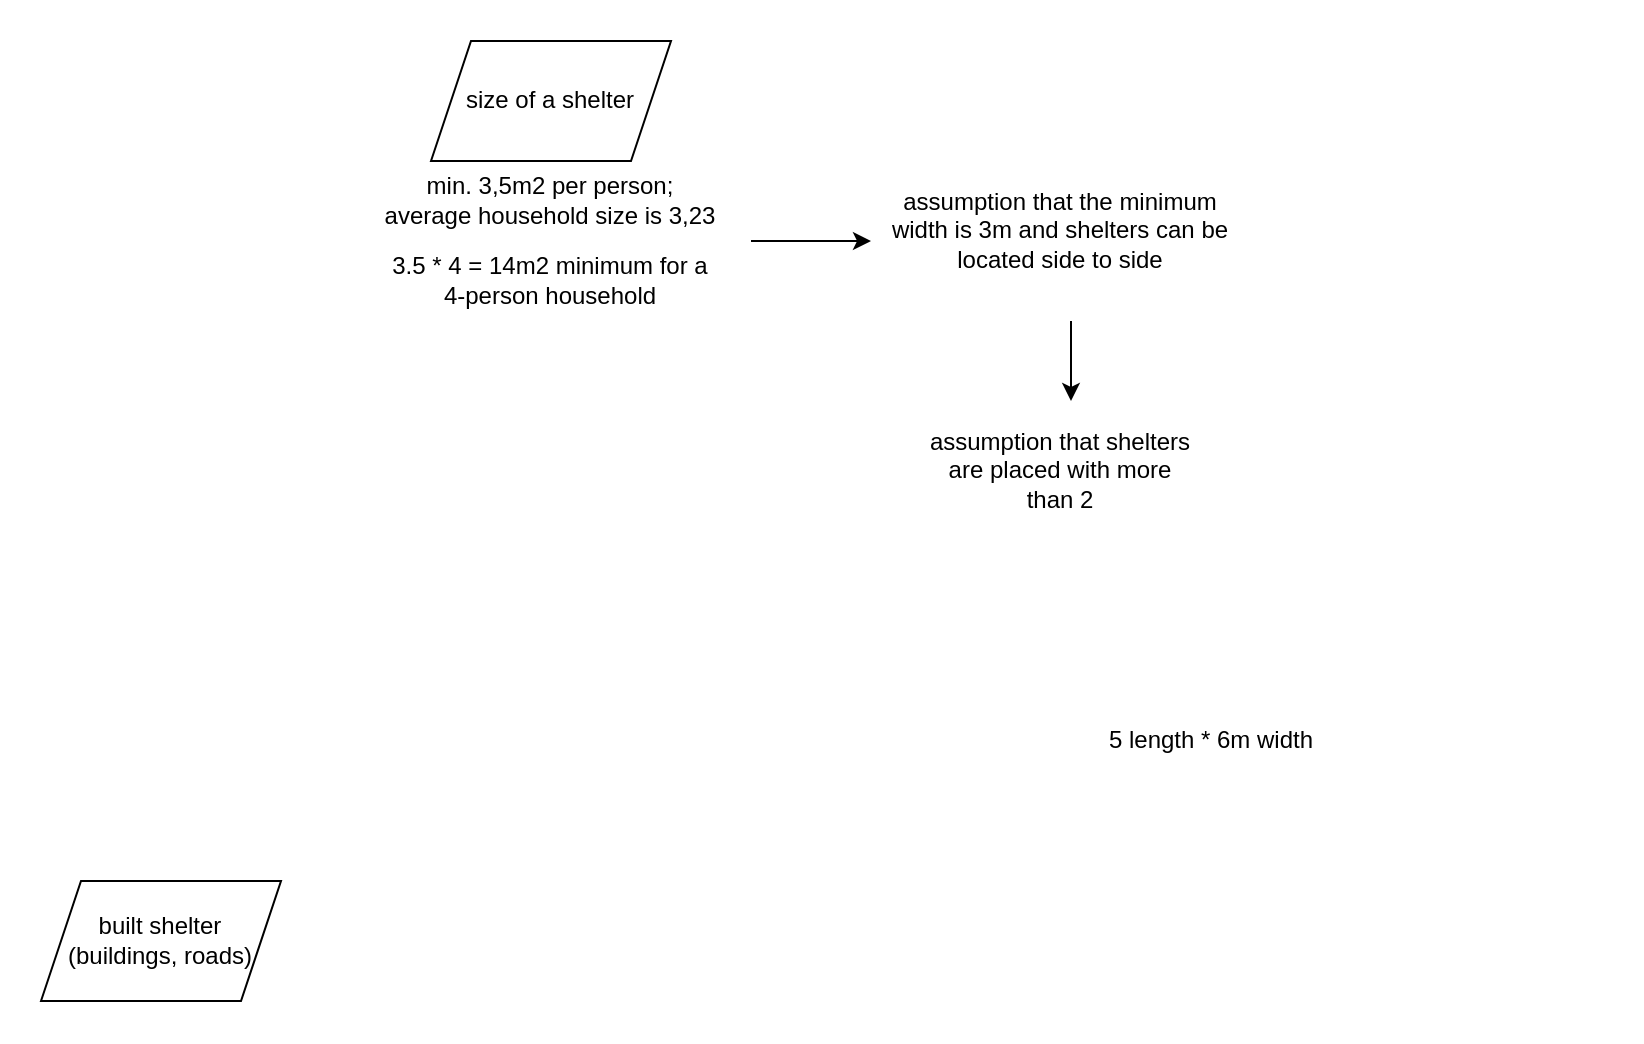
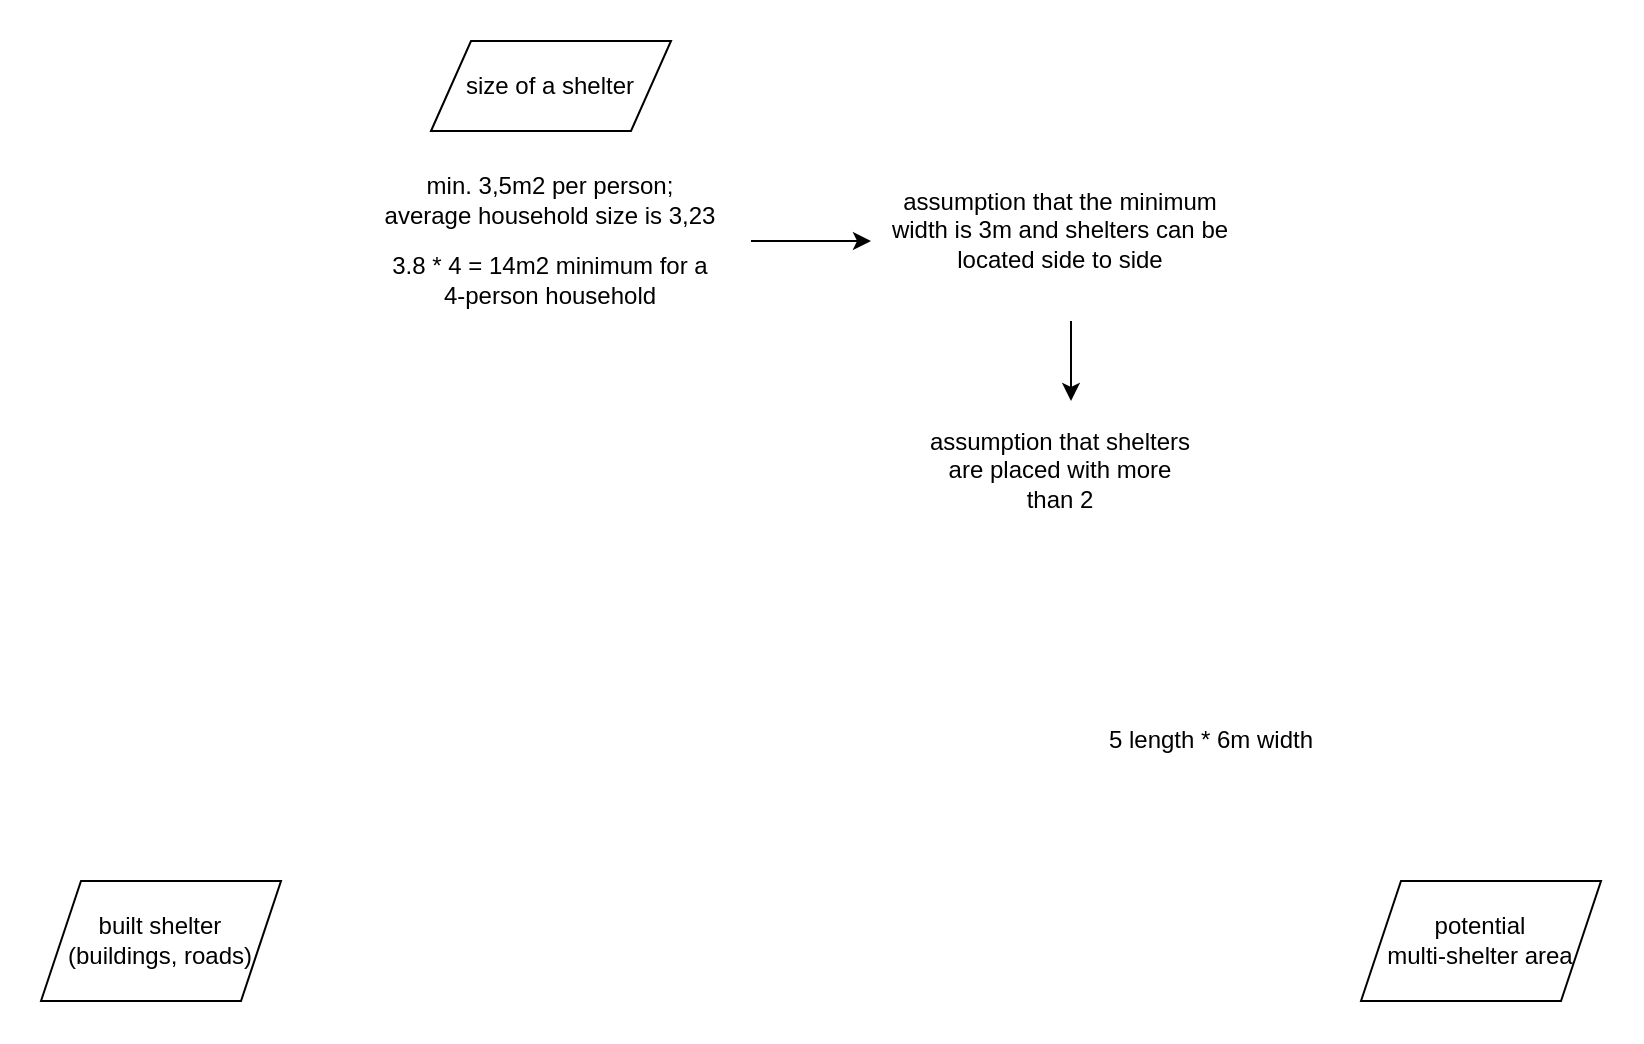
node "size of a shelter": size 240x120 -> 240x90
node "3.5 * 4 = 14m2 minimum for a 4-person household": label "3.5 * 4 = 14m2 minimum for a 4-person household" -> "3.8 * 4 = 14m2 minimum for a 4-person household"
node "potential multi-shelter area": added
